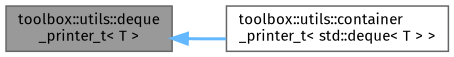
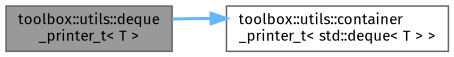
edge "toolbox::utils::container _printer_t< std::deque< T > >" -> "toolbox::utils::deque _printer_t< T >": reversed
